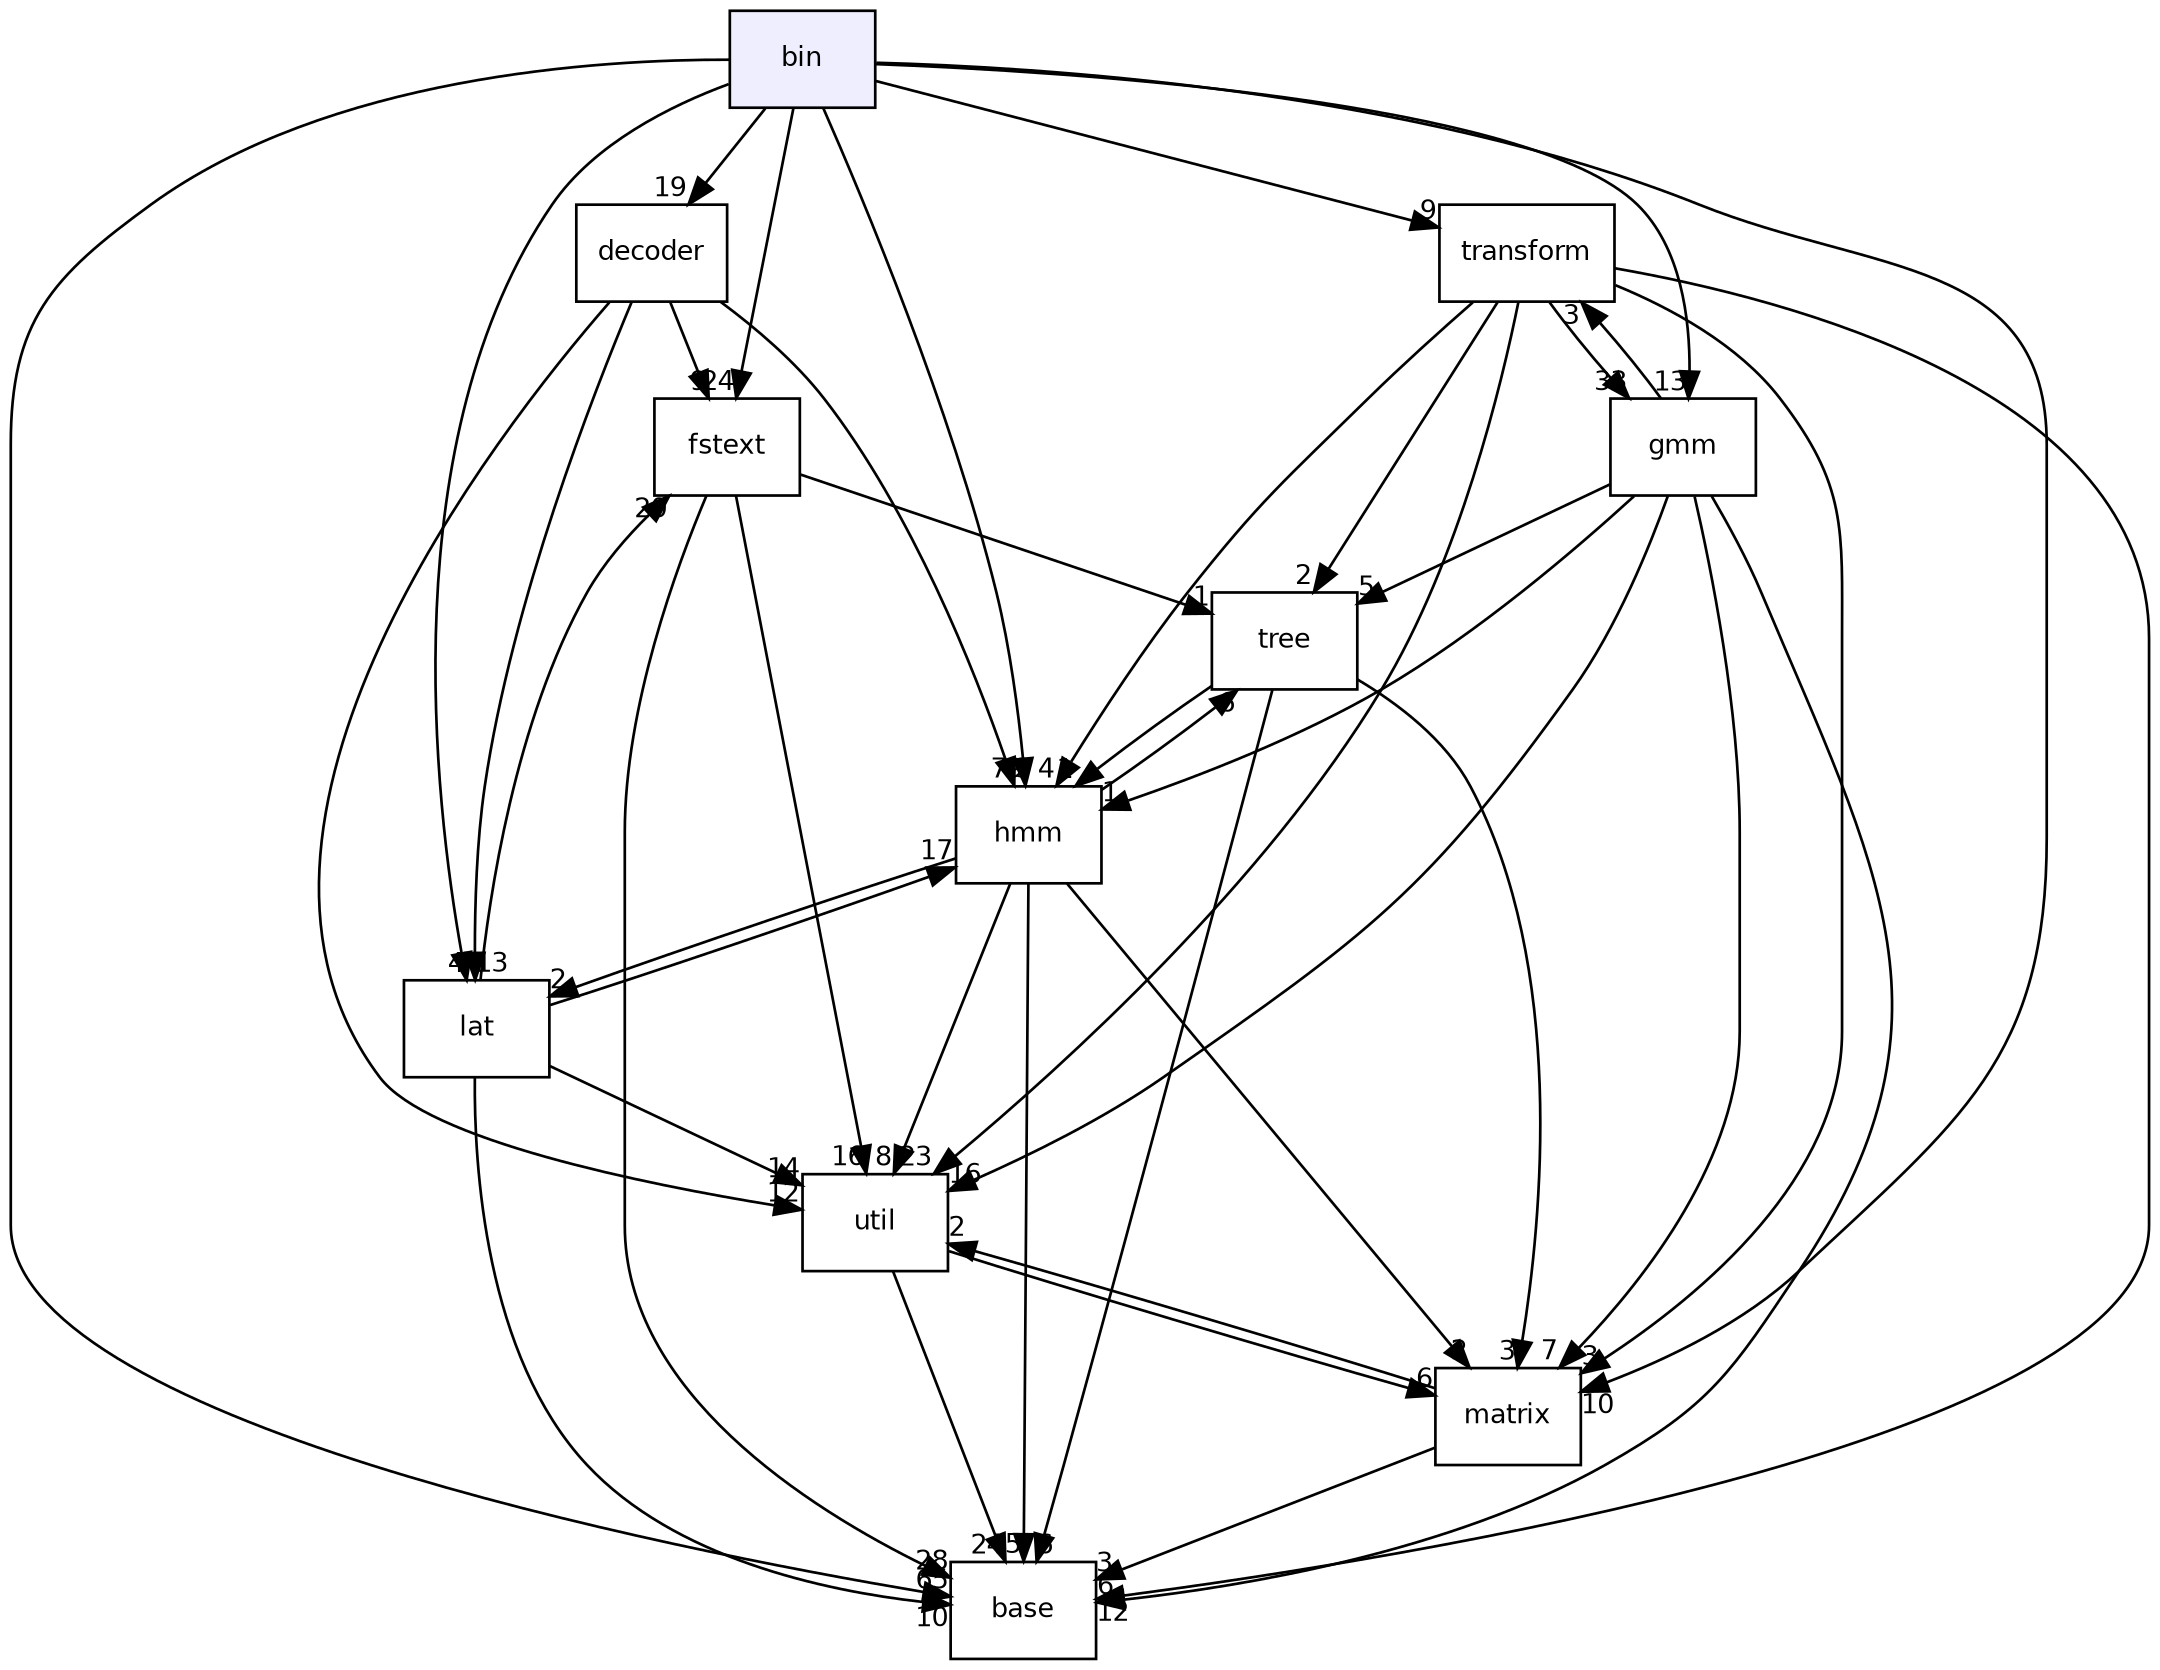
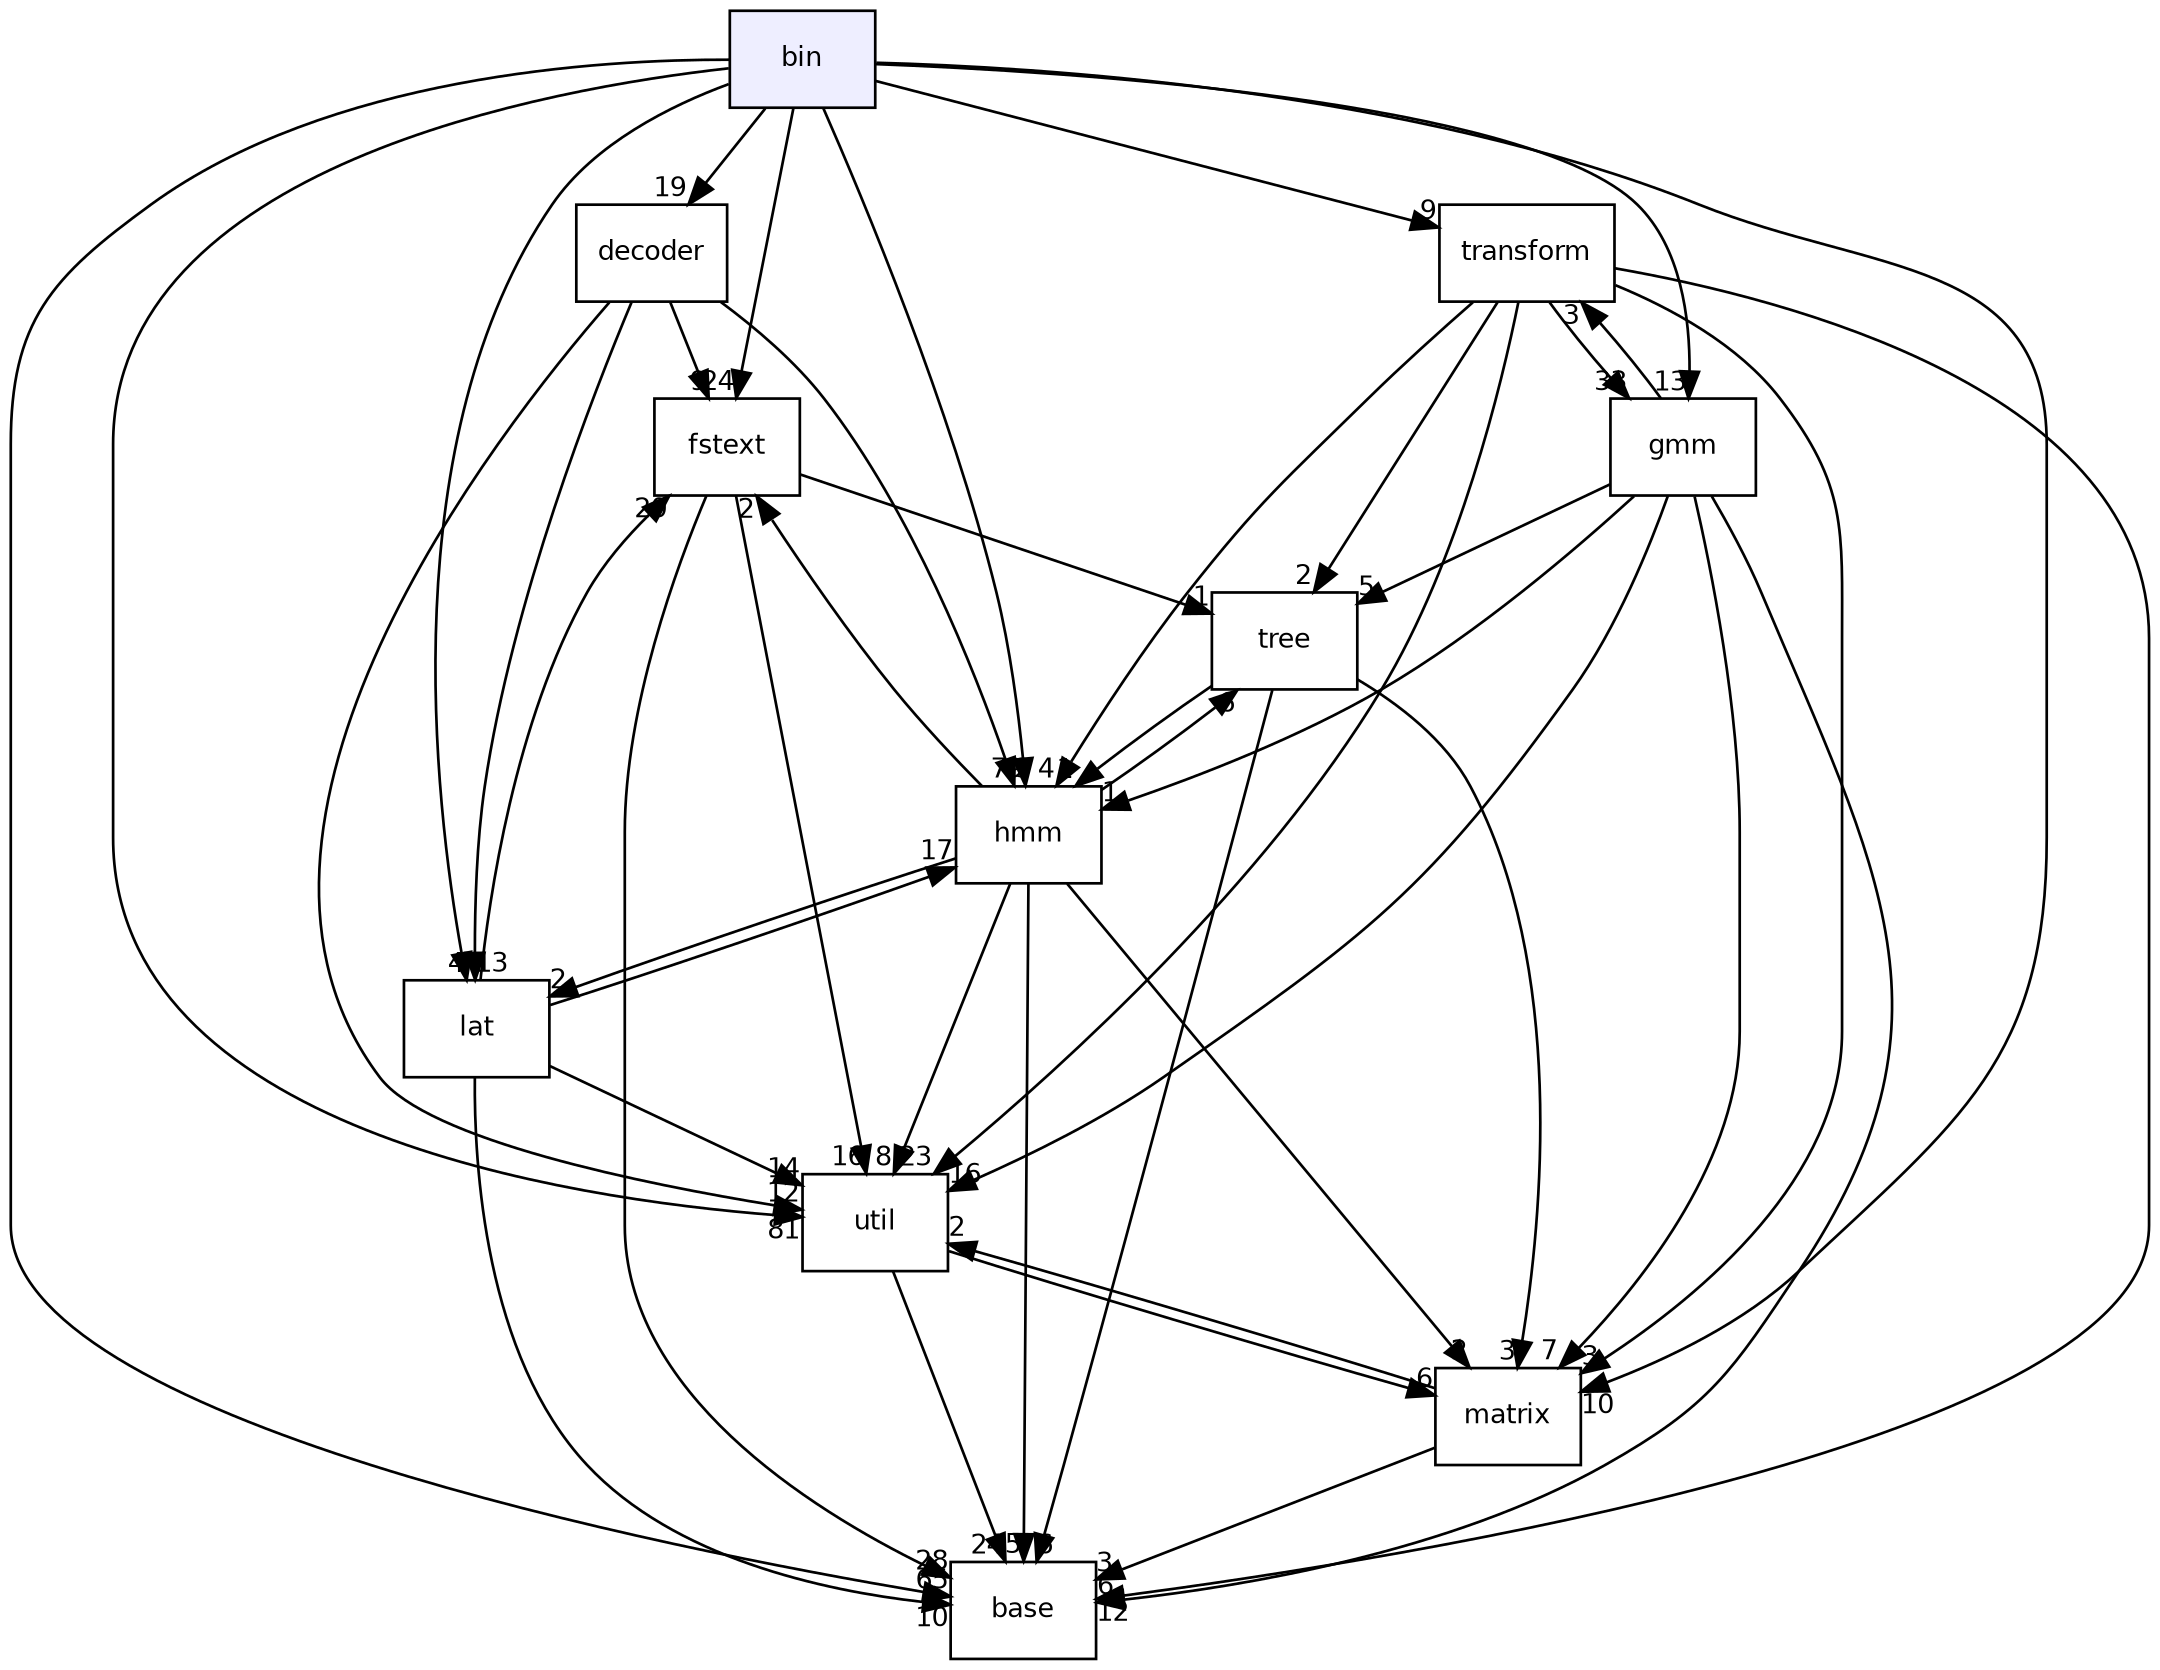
edge "hmm" -> "fstext": added
edge "bin" -> "util": added
